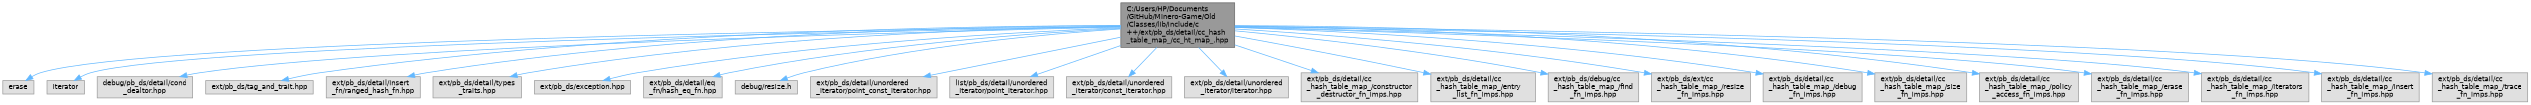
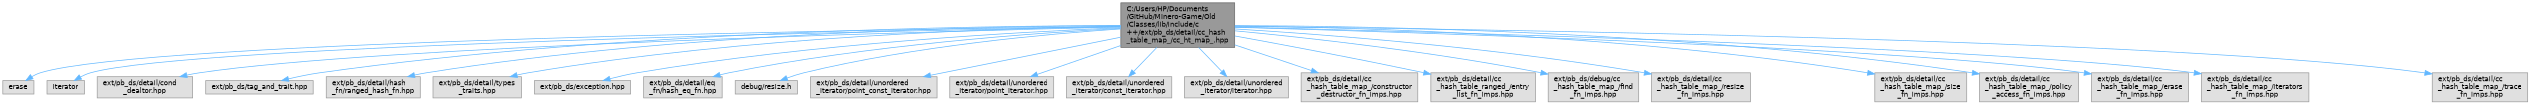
node "debug/pb_ds/detail/cond _dealtor.hpp": label "debug/pb_ds/detail/cond _dealtor.hpp" -> "ext/pb_ds/detail/cond _dealtor.hpp"
node "ext/pb_ds/detail/insert _fn/ranged_hash_fn.hpp": label "ext/pb_ds/detail/insert _fn/ranged_hash_fn.hpp" -> "ext/pb_ds/detail/hash _fn/ranged_hash_fn.hpp"
node "list/pb_ds/detail/unordered _iterator/point_iterator.hpp": label "list/pb_ds/detail/unordered _iterator/point_iterator.hpp" -> "ext/pb_ds/detail/unordered _iterator/point_iterator.hpp"
node "ext/pb_ds/detail/cc _hash_table_map_/entry _list_fn_imps.hpp": label "ext/pb_ds/detail/cc _hash_table_map_/entry _list_fn_imps.hpp" -> "ext/pb_ds/detail/cc _hash_table_ranged_/entry _list_fn_imps.hpp"
node "ext/pb_ds/ext/cc _hash_table_map_/resize _fn_imps.hpp": label "ext/pb_ds/ext/cc _hash_table_map_/resize _fn_imps.hpp" -> "ext/pb_ds/detail/cc _hash_table_map_/resize _fn_imps.hpp"
node "ext/pb_ds/detail/cc _hash_table_map_/debug _fn_imps.hpp": removed
node "ext/pb_ds/detail/cc _hash_table_map_/insert _fn_imps.hpp": removed
